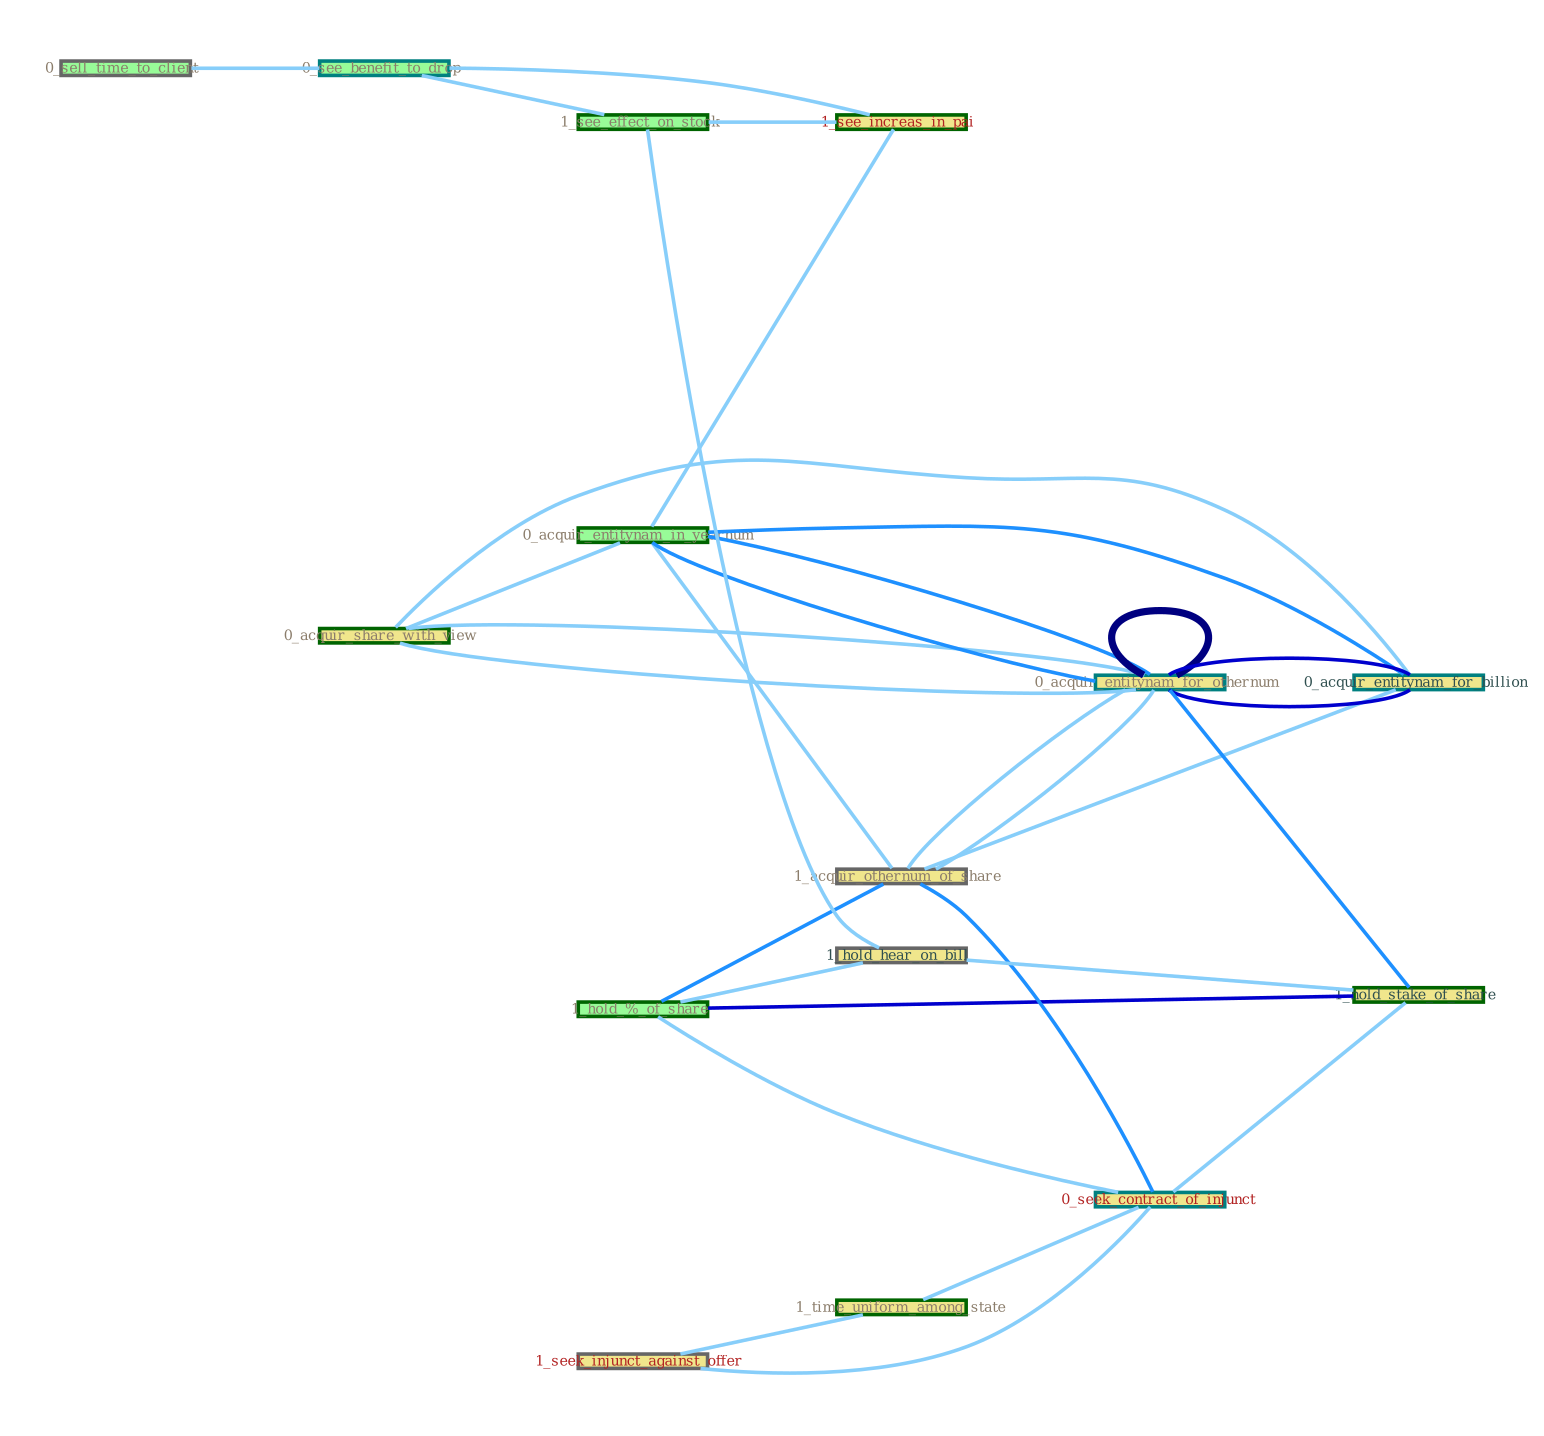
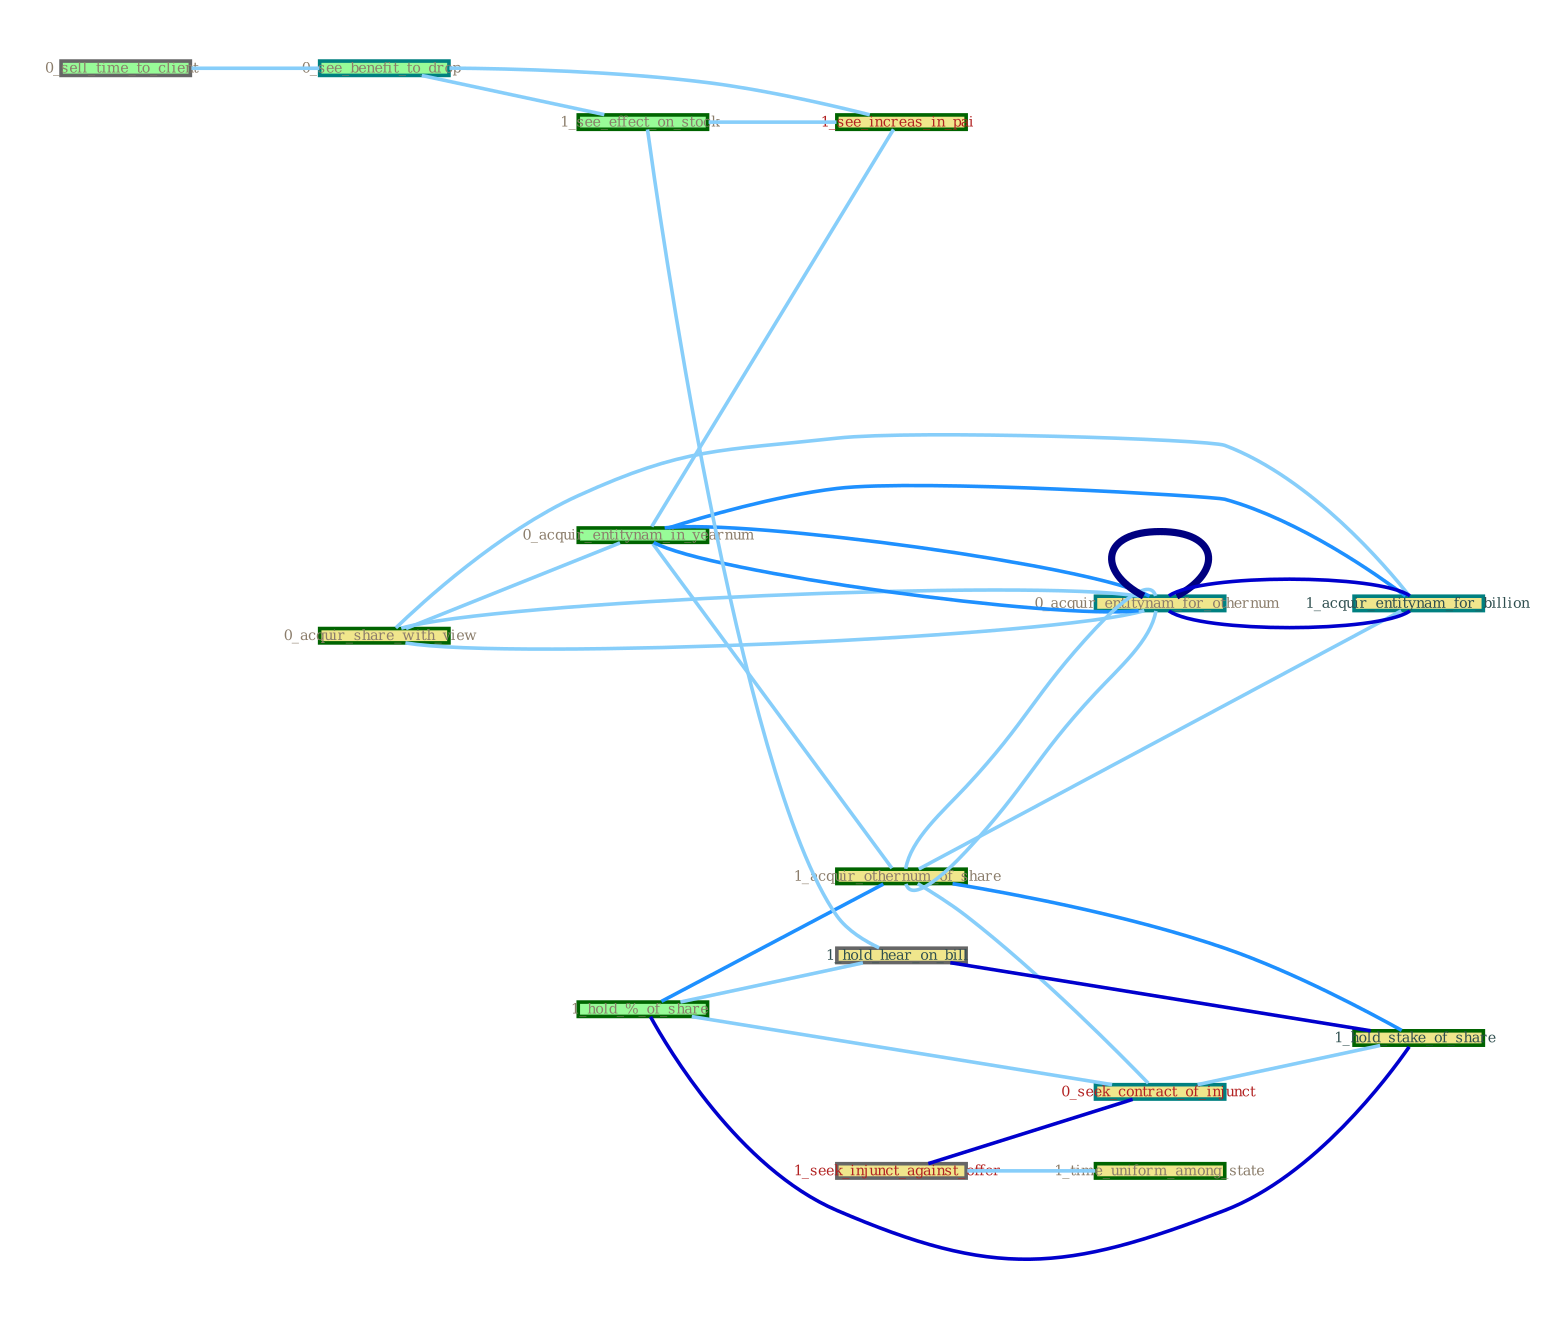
node "0_acquir_entitynam_for_billion": label "0_acquir_entitynam_for_billion" -> "1_acquir_entitynam_for_billion"
edge "0_acquir_entitynam_for_othernum" -- "1_hold_stake_of_share": now "1_acquir_othernum_of_share" -- "1_hold_stake_of_share"
node "1_acquir_othernum_of_share": color gray40 -> darkgreen
edge "1_hold_hear_on_bill" -- "1_hold_stake_of_share": color #87cefa -> #0000cd
edge "1_acquir_othernum_of_share" -- "0_seek_contract_of_injunct": color #1e90ff -> #87cefa
edge "0_seek_contract_of_injunct" -- "1_time_uniform_among_state": removed
edge "0_seek_contract_of_injunct" -- "1_seek_injunct_against_offer": color #87cefa -> #0000cd
